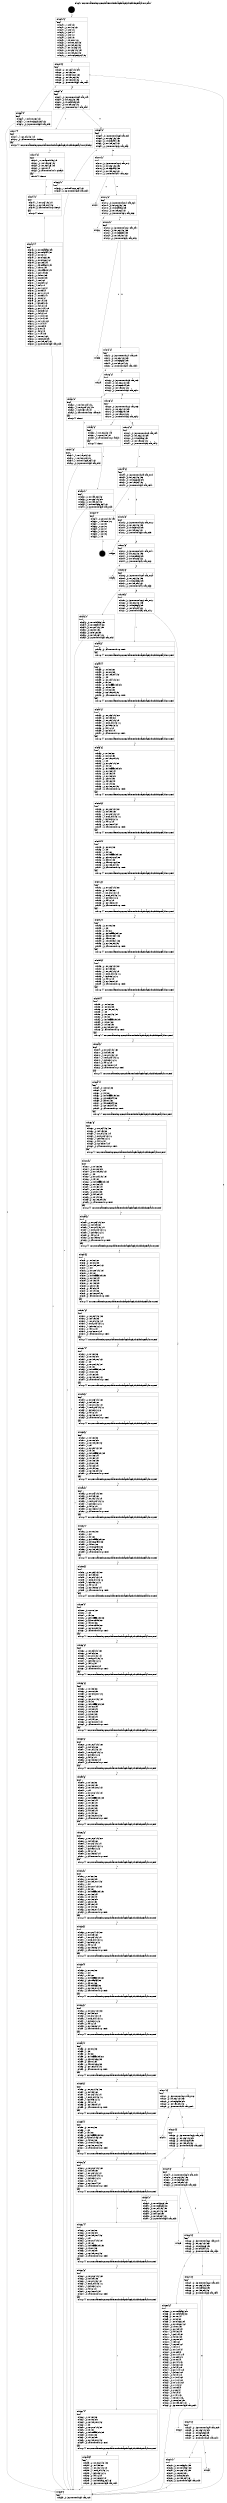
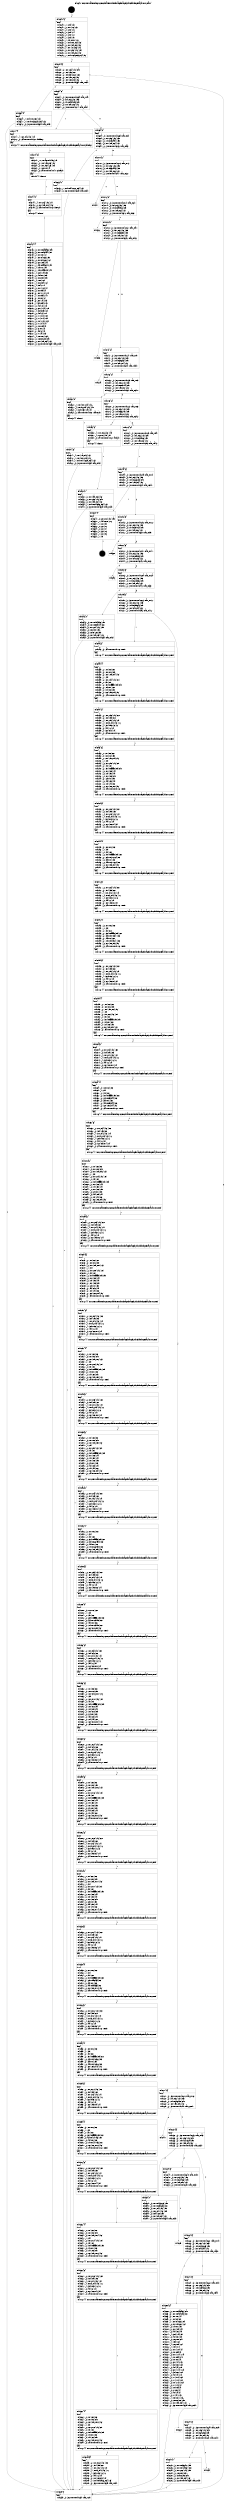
edge "0x402849 [25]" -> "0x402862 [25]": now "0x402830 [25]" -> "0x402862 [25]"
